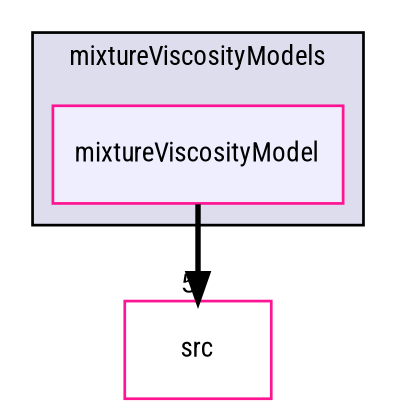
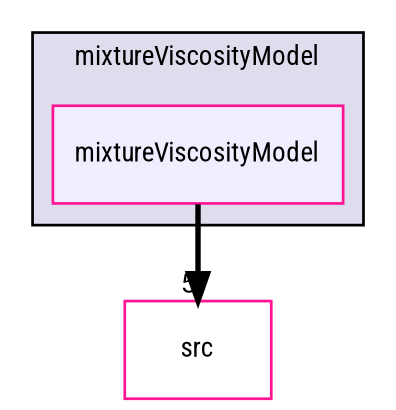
cluster "mixtureViscosityModels": label "mixtureViscosityModels" -> "mixtureViscosityModel"
